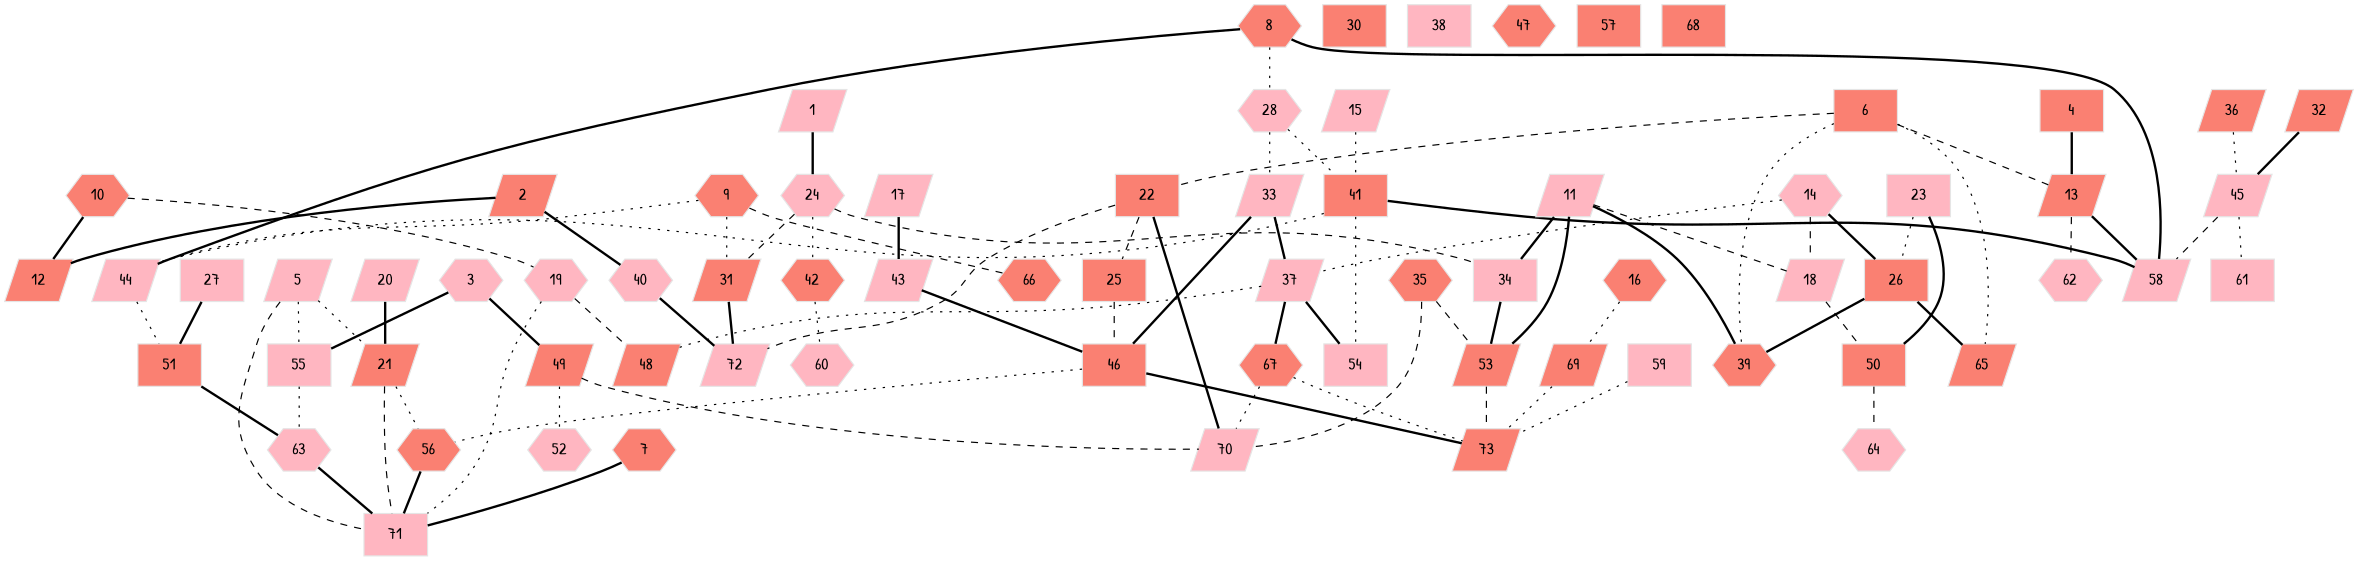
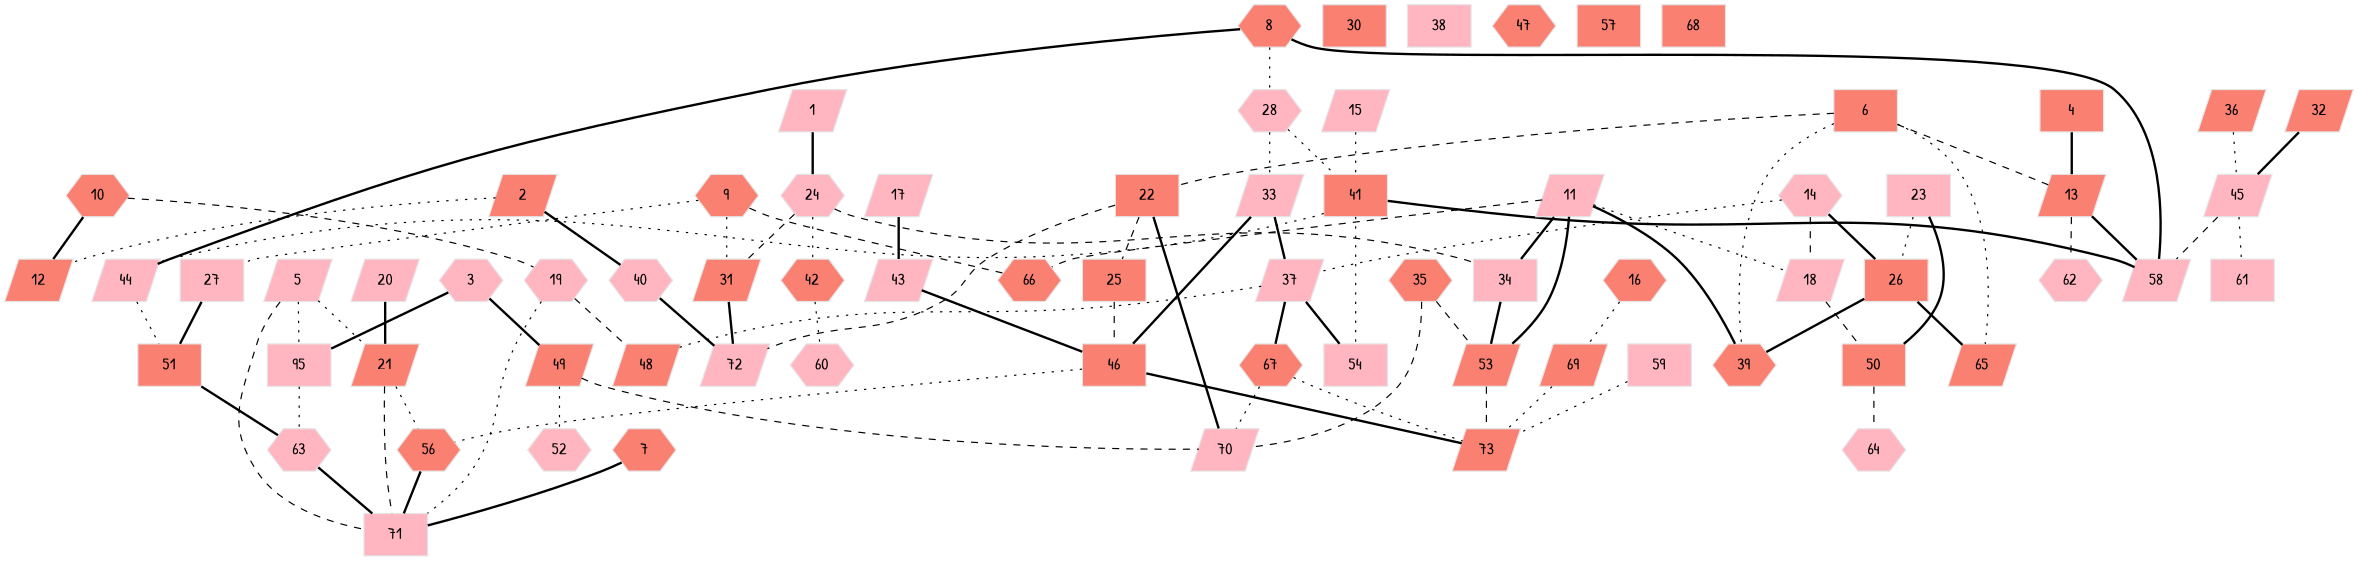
edge "2" -- "12": style bold -> dotted
edge "9" -- "44": now "9" -- "27"
edge "11" -- "66": added
edge "11" -- "18": style dashed -> dotted
node "55": label "55" -> "95"
